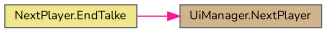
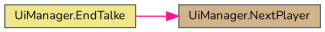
node "NextPlayer.EndTalke": label "NextPlayer.EndTalke" -> "UiManager.EndTalke"
